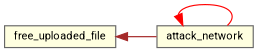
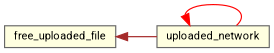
node "attack_network": label "attack_network" -> "uploaded_network"
